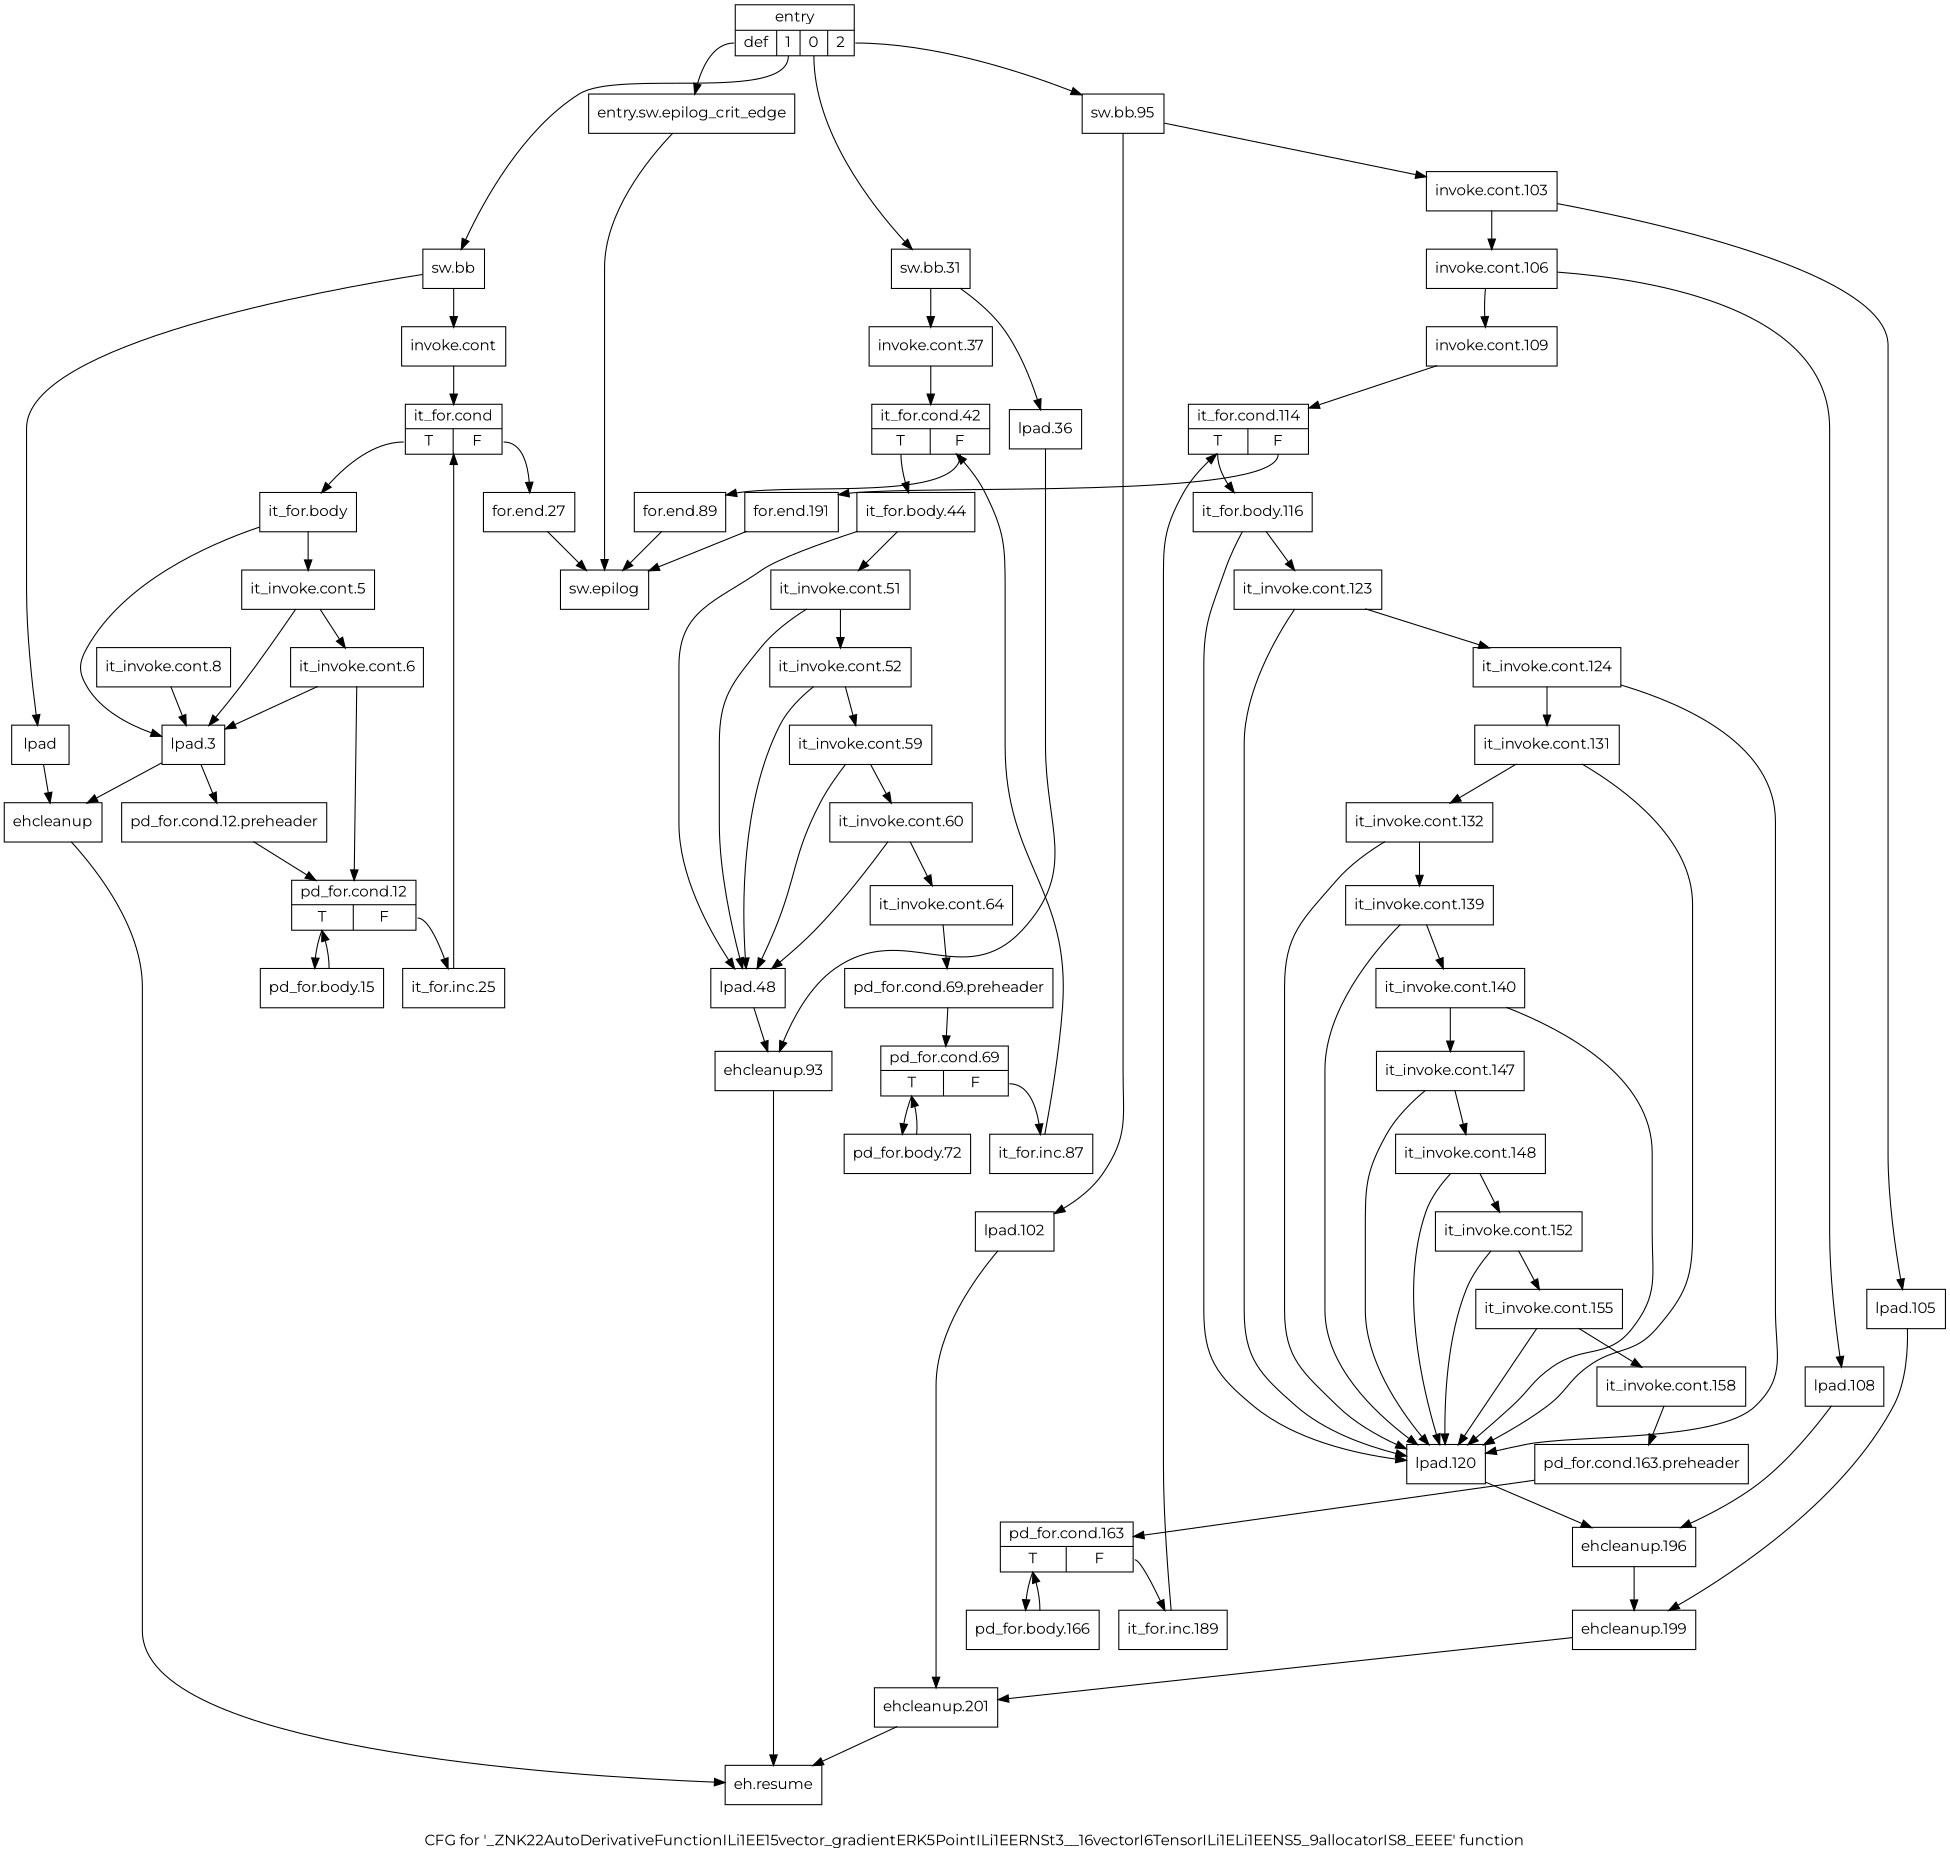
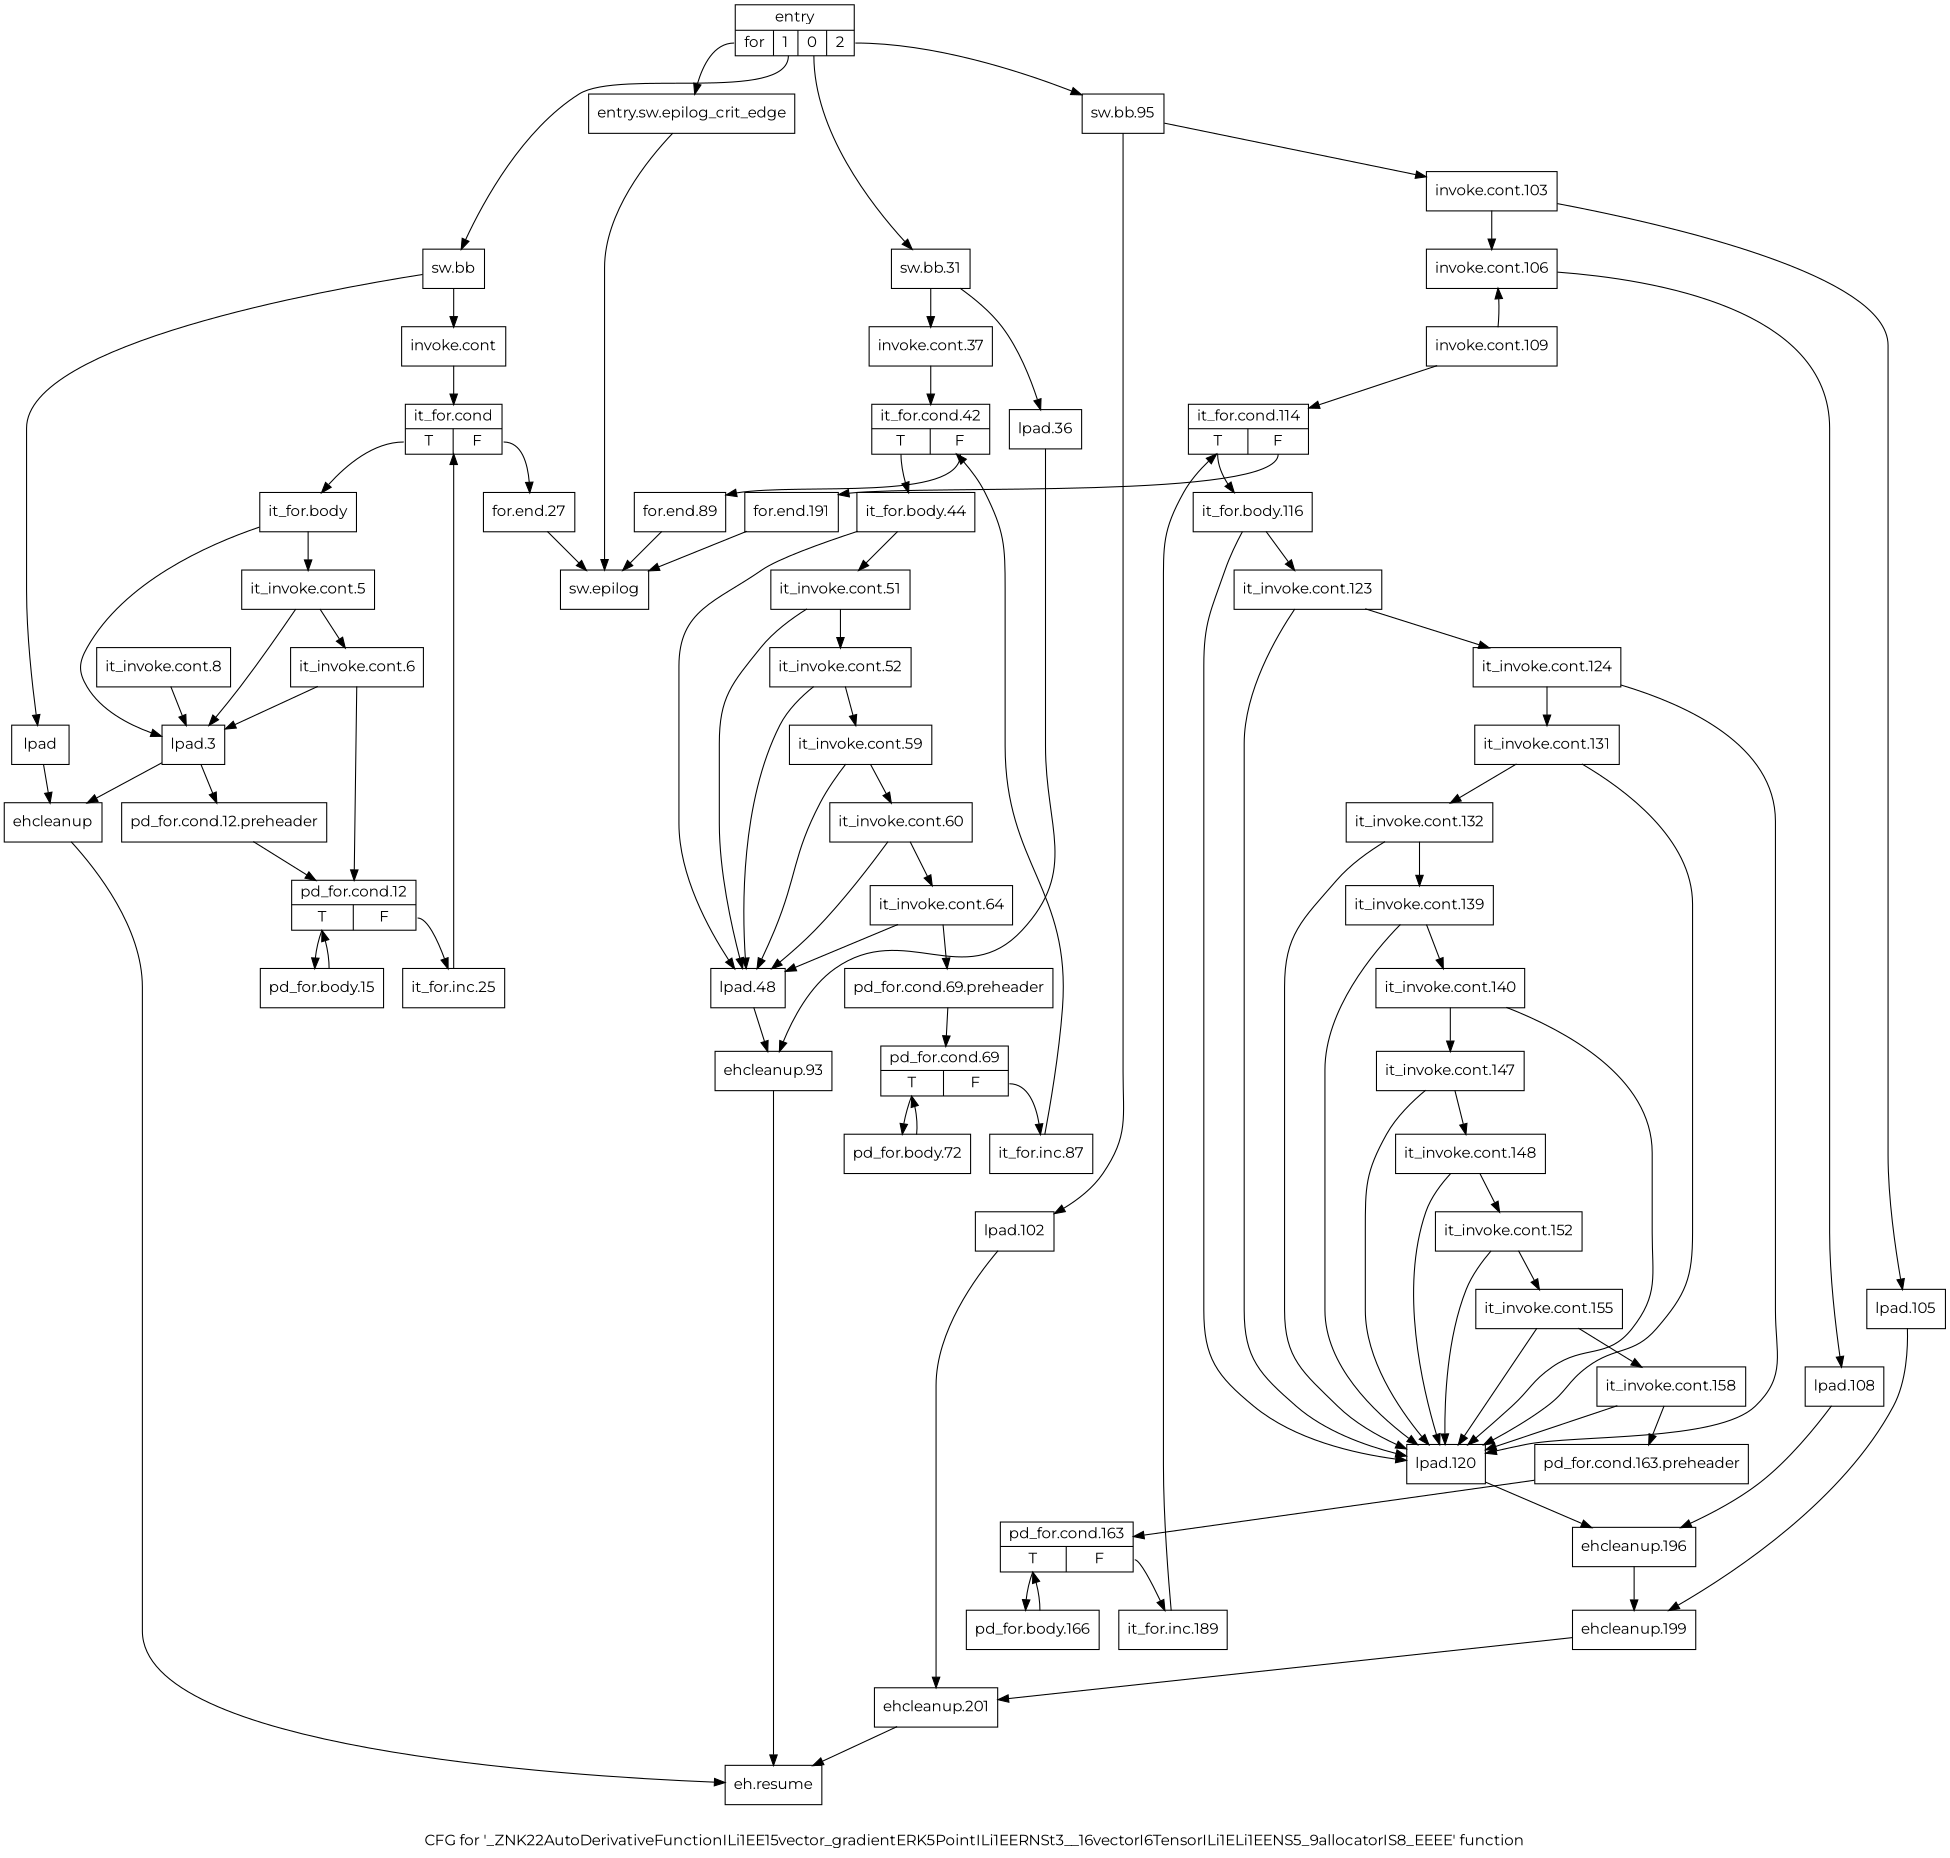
node "entry": text "def" -> "for"
edge "invoke.cont.106" -> "invoke.cont.109": reversed
edge "it_invoke.cont.64" -> "lpad.48": added
edge "it_invoke.cont.158" -> "lpad.120": added
